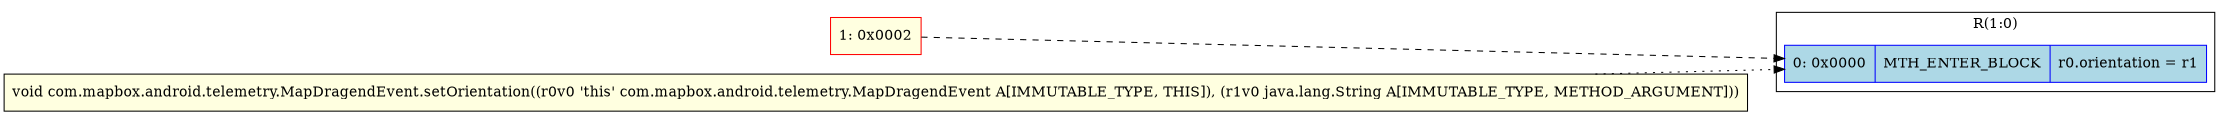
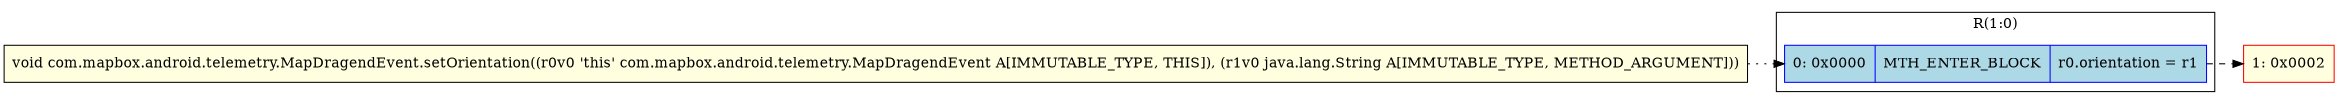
edge "1: 0x0002" -> "0: 0x0000": reversed
